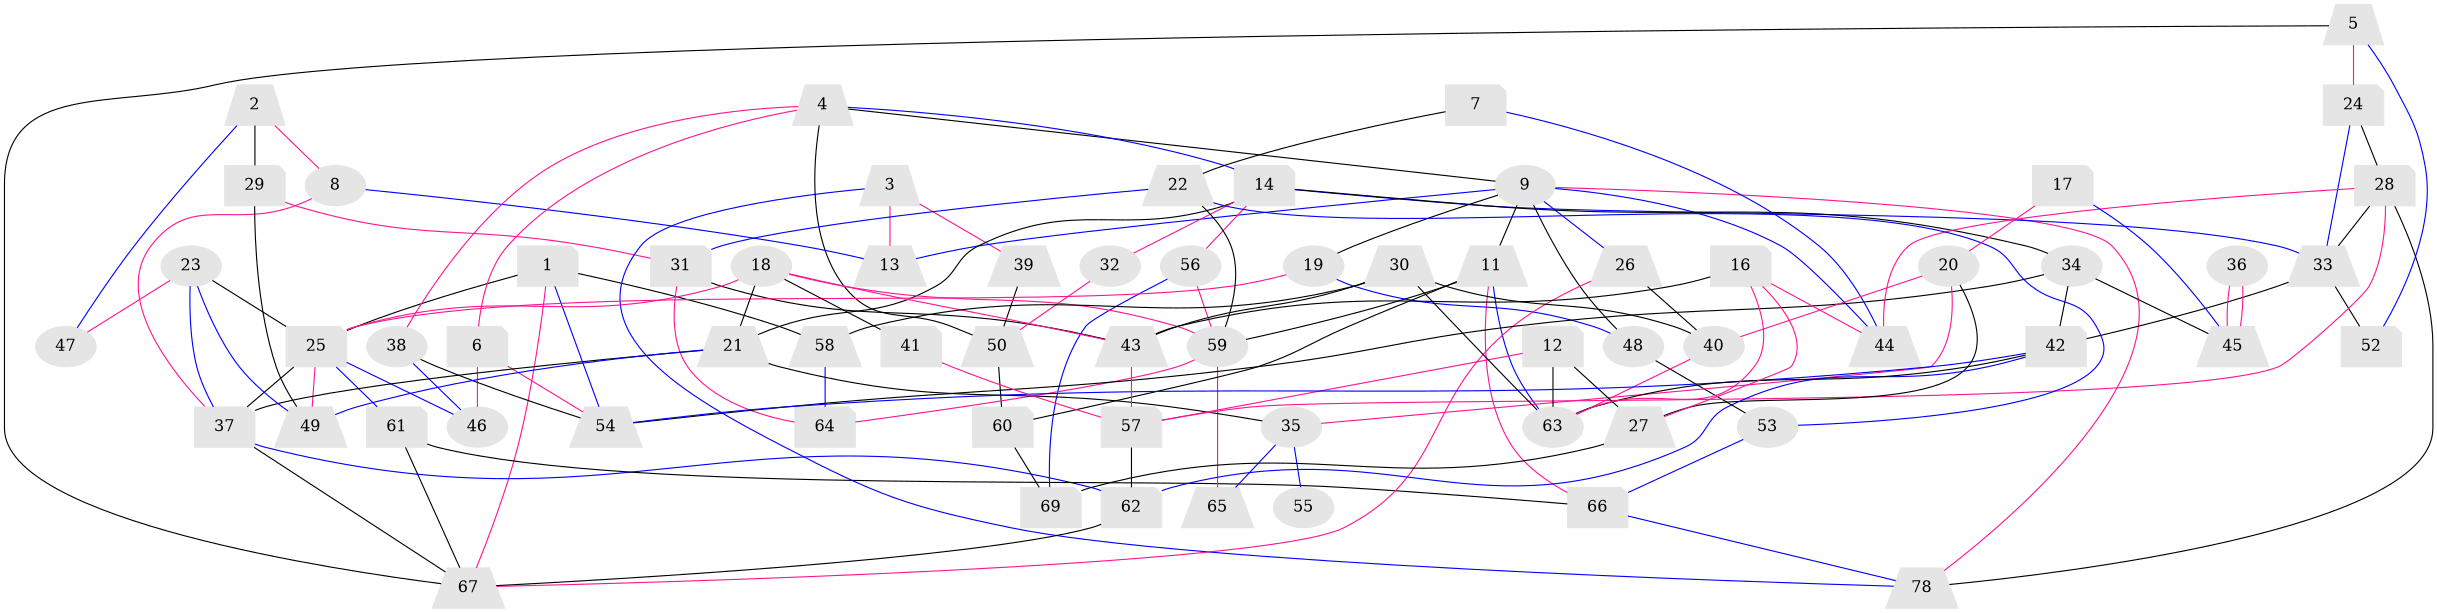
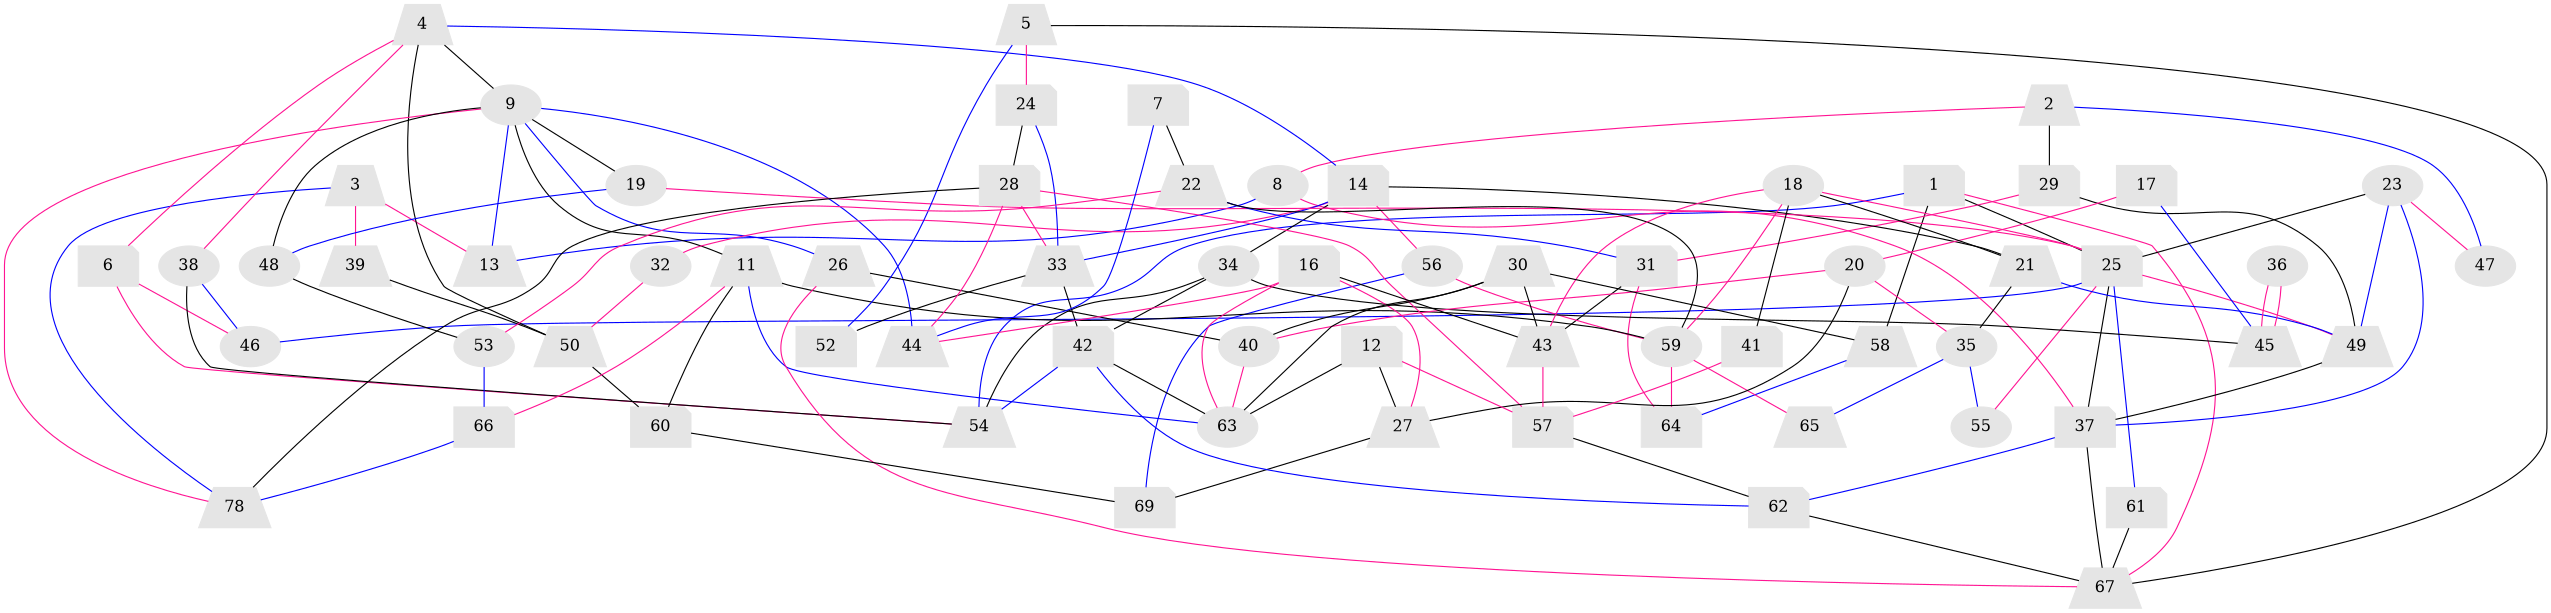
edge "28" -- "33": color black -> deeppink
edge "22" -- "53": color blue -> deeppink
edge "25" -- "55": added
edge "21" -- "37": now "49" -- "37"
edge "61" -- "66": removed
